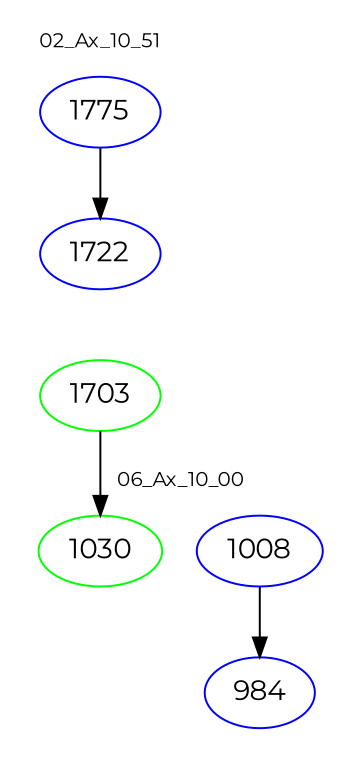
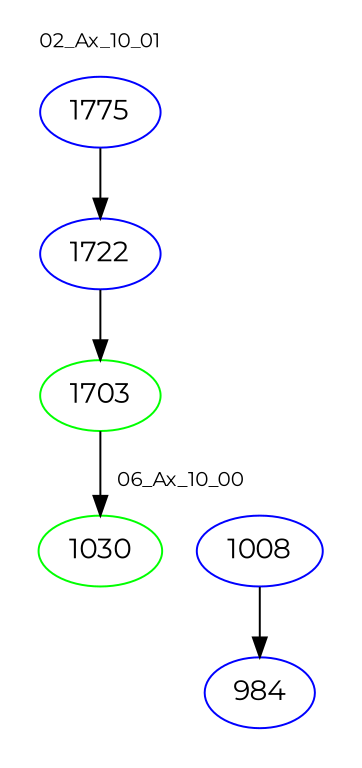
cluster "02_Ax_10_51": label "02_Ax_10_51" -> "02_Ax_10_01"
edge "1722" -> "1703": added
